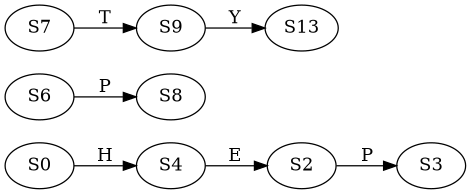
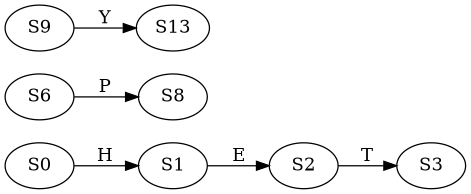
node "S7": removed
edge "S2" -> "S3": label "P" -> "T"
node "S4": label "S4" -> "S1"
